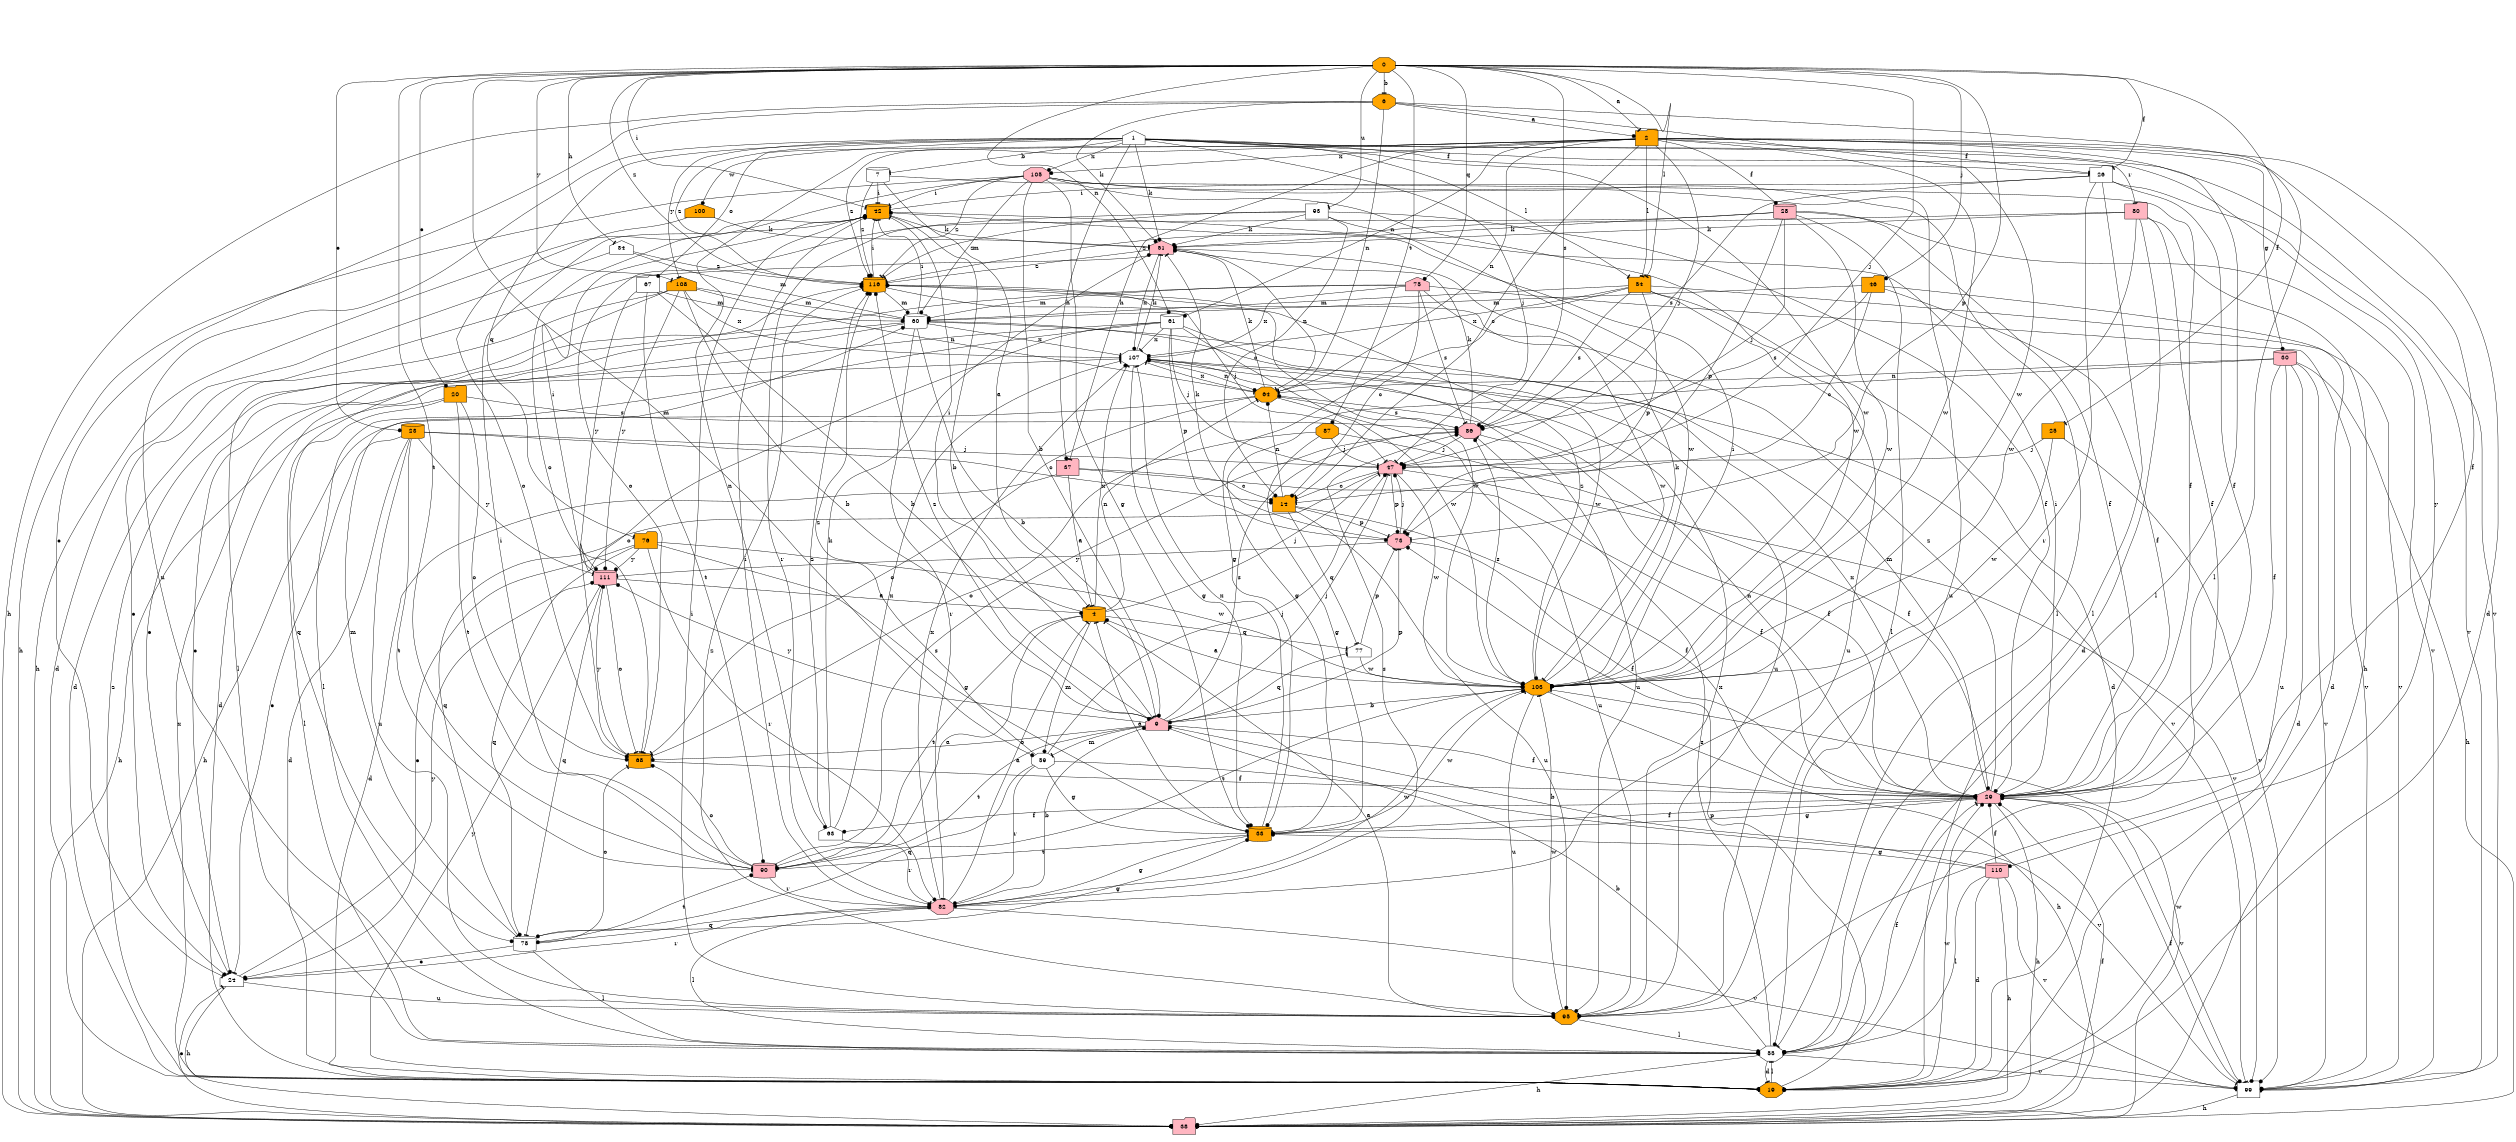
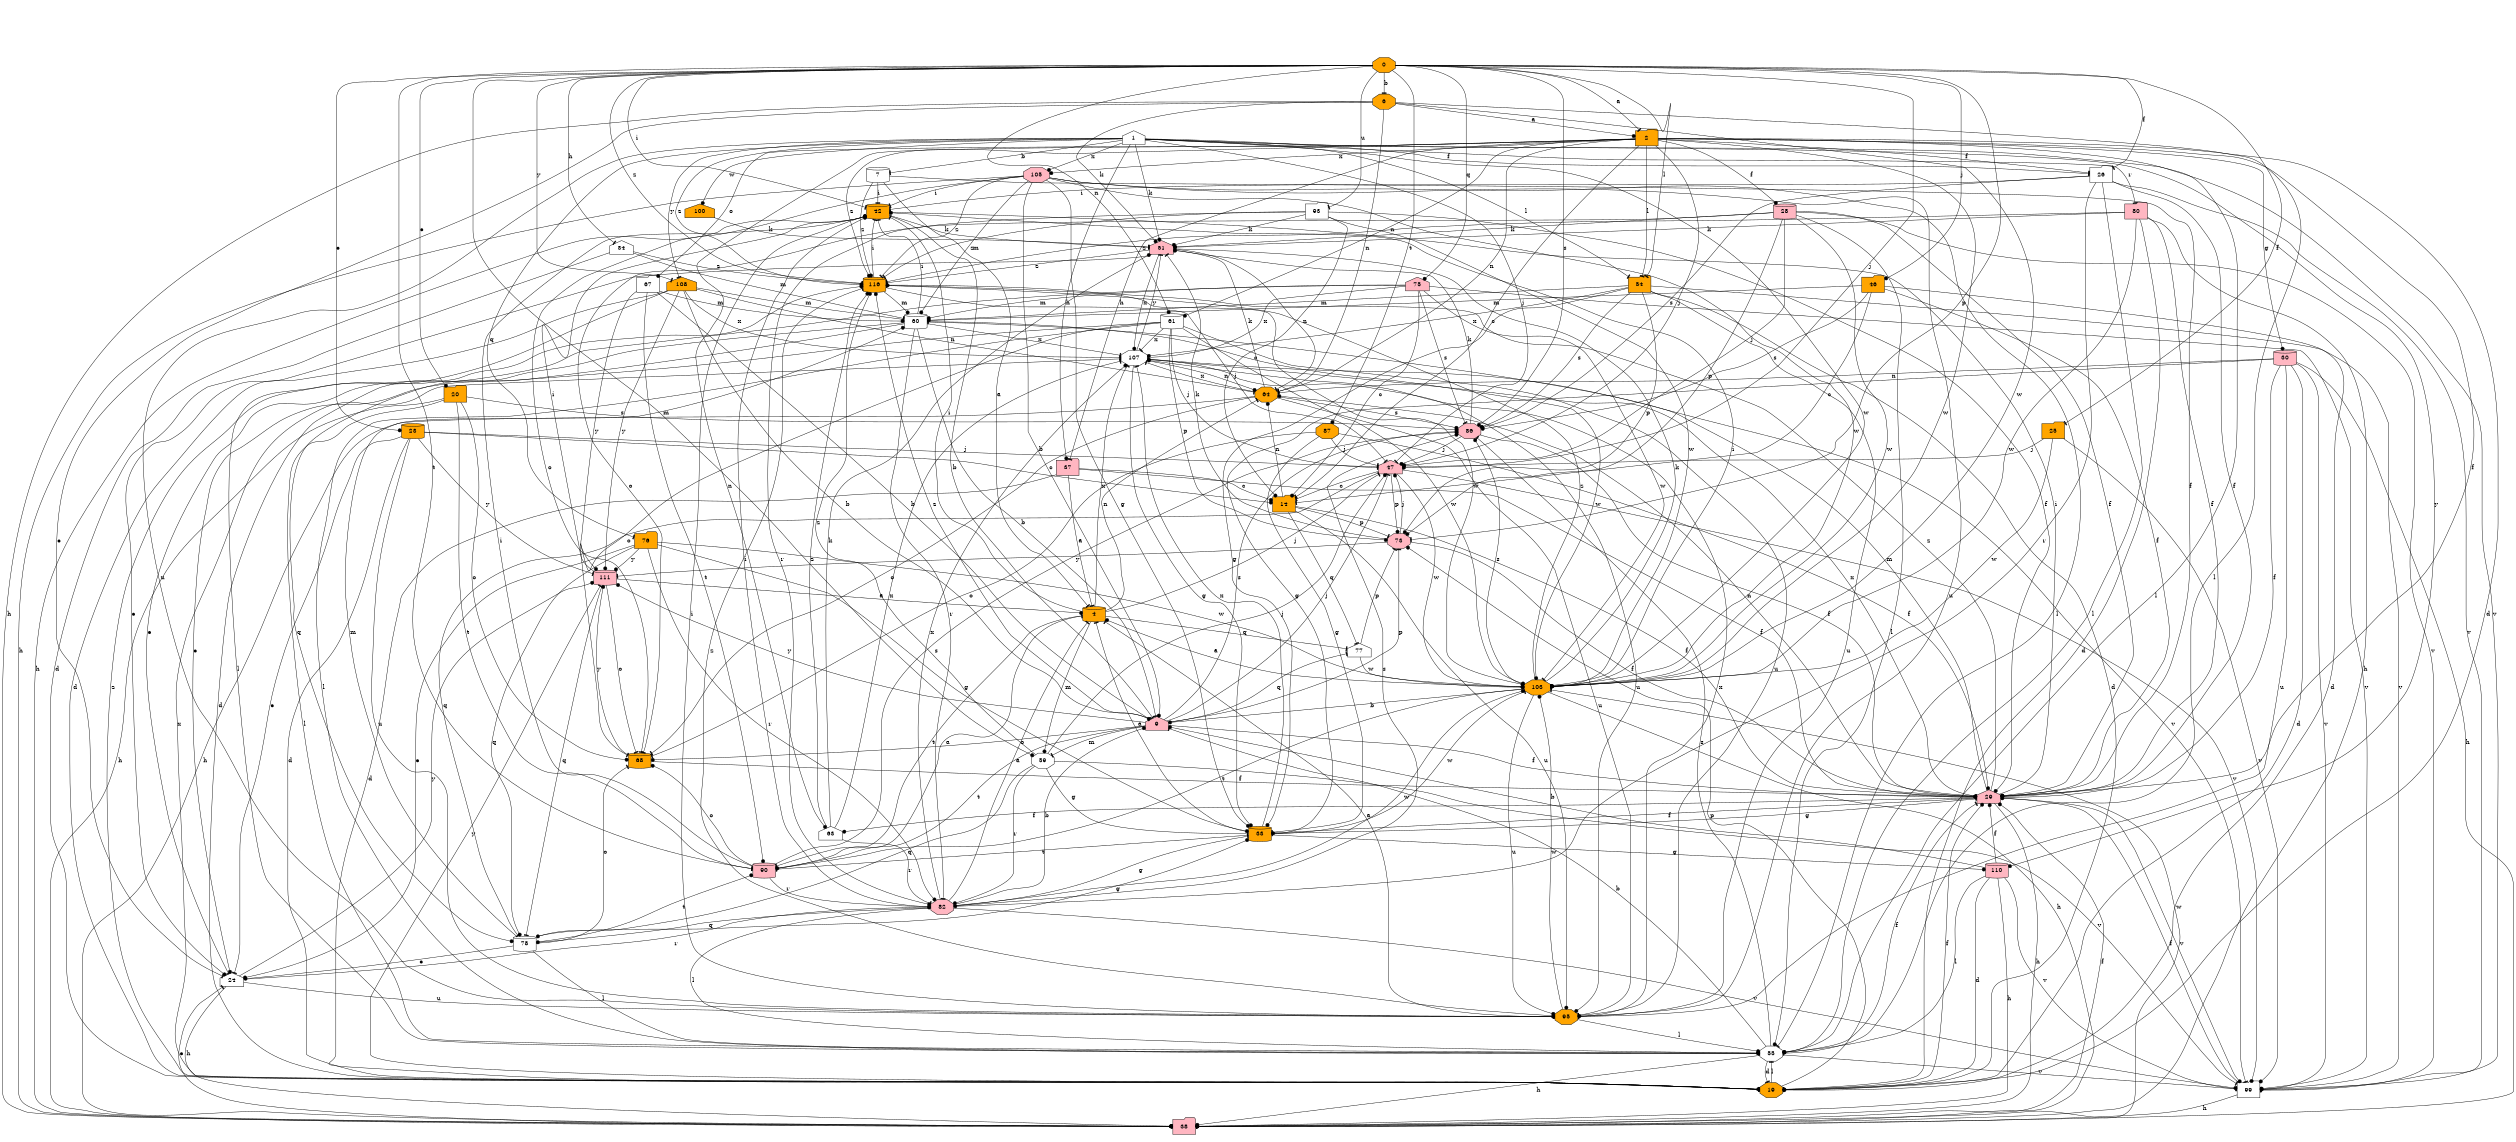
edge "107" -> "51": label "k" -> "y"
edge "100" -> "68": removed, label "o"
edge "23" -> "90": removed, label "t"
edge "110" -> "33": reversed
edge "95" -> "103": arrowhead tee -> dot
edge "19" -> "29": label "w" -> "f"
